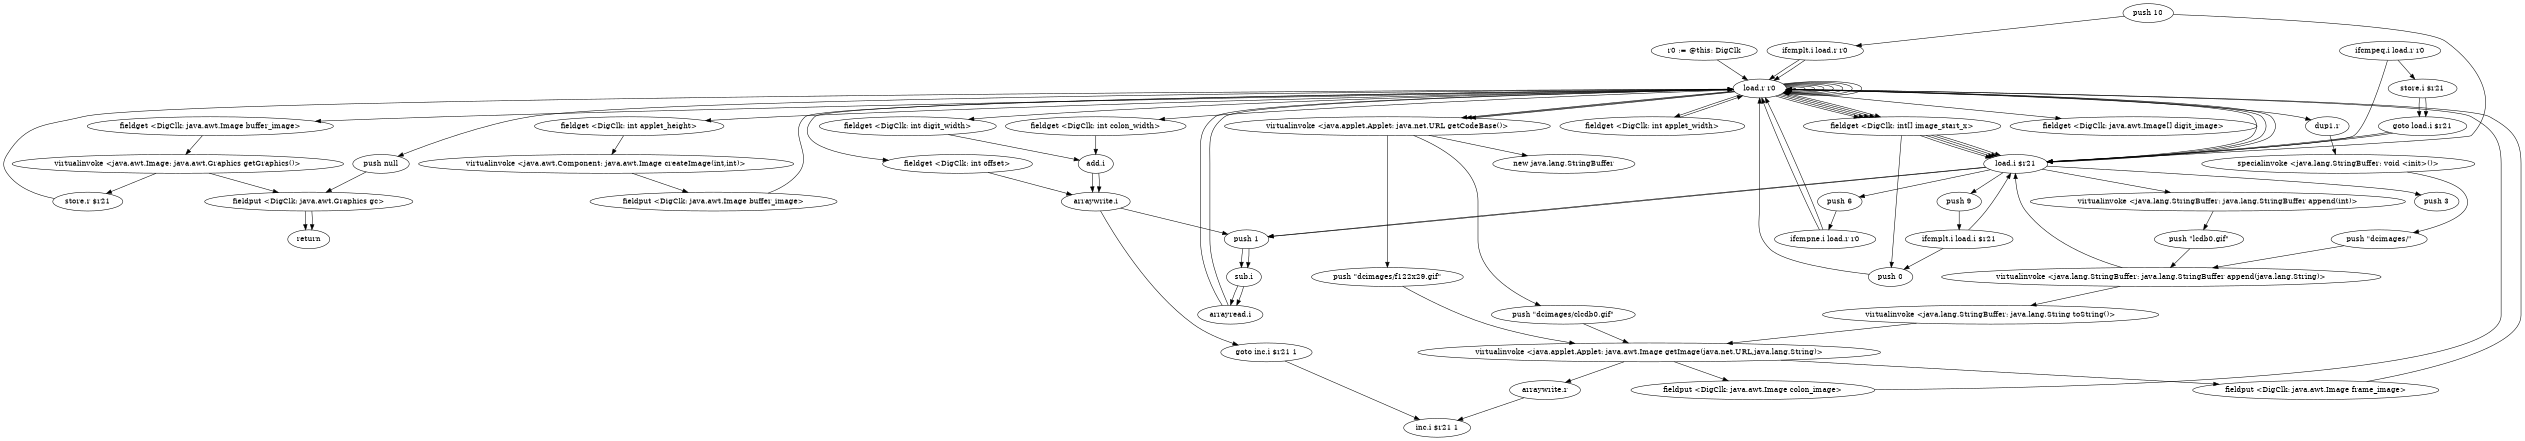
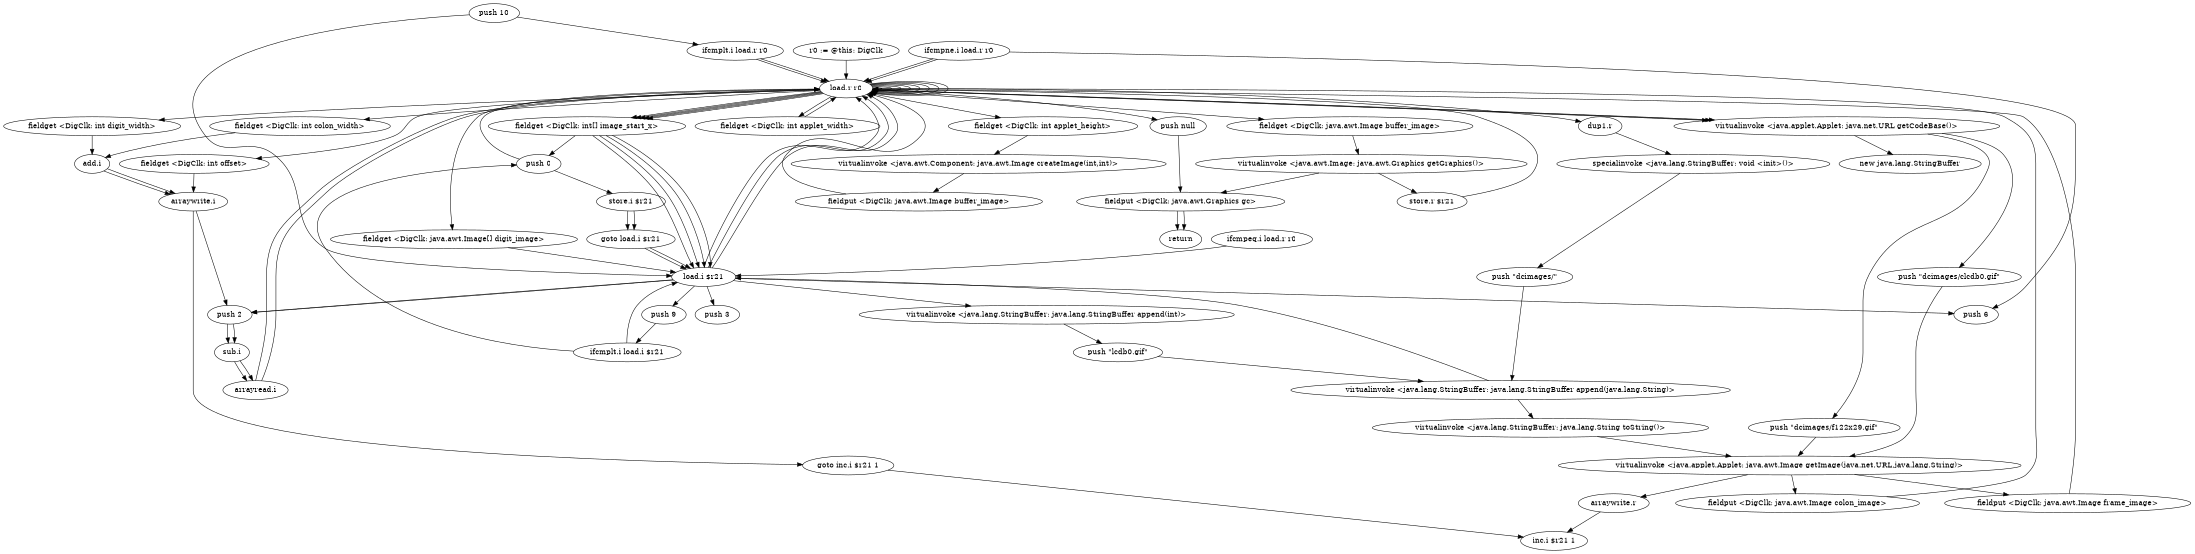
edge "ifcmpeq.i load.r r0" -> "store.i $r21": now "push 0" -> "store.i $r21"
edge "push 6" -> "ifcmpne.i load.r r0": reversed
node "push 1": label "push 1" -> "push 2"
edge "fieldget <DigClk: java.awt.Image[] digit_image>" -> "load.i $r21": added
